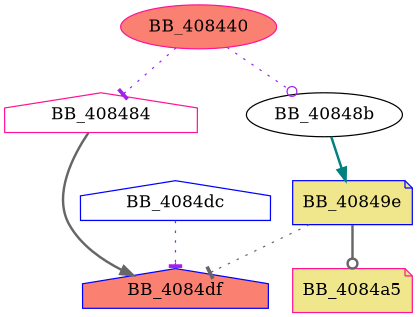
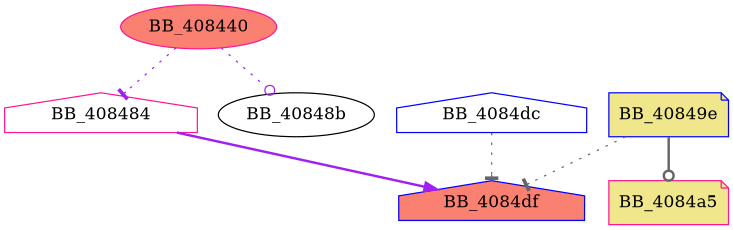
edge "BB_40848b" -> "BB_40849e": removed
edge "BB_408484" -> "BB_4084df": color gray40 -> purple
edge "BB_4084dc" -> "BB_4084df": color purple -> gray40
